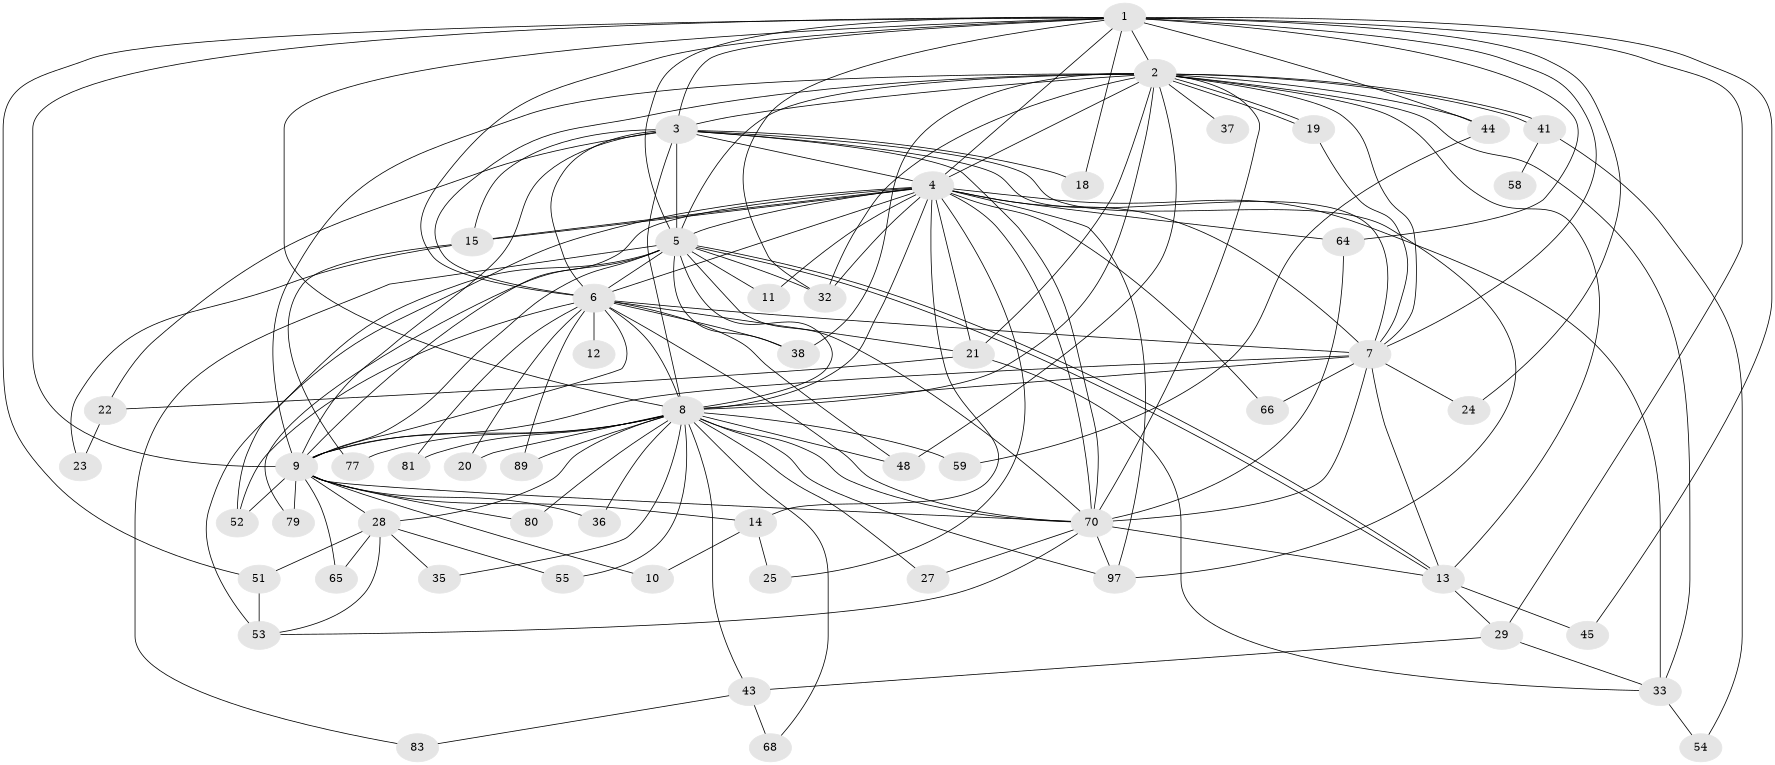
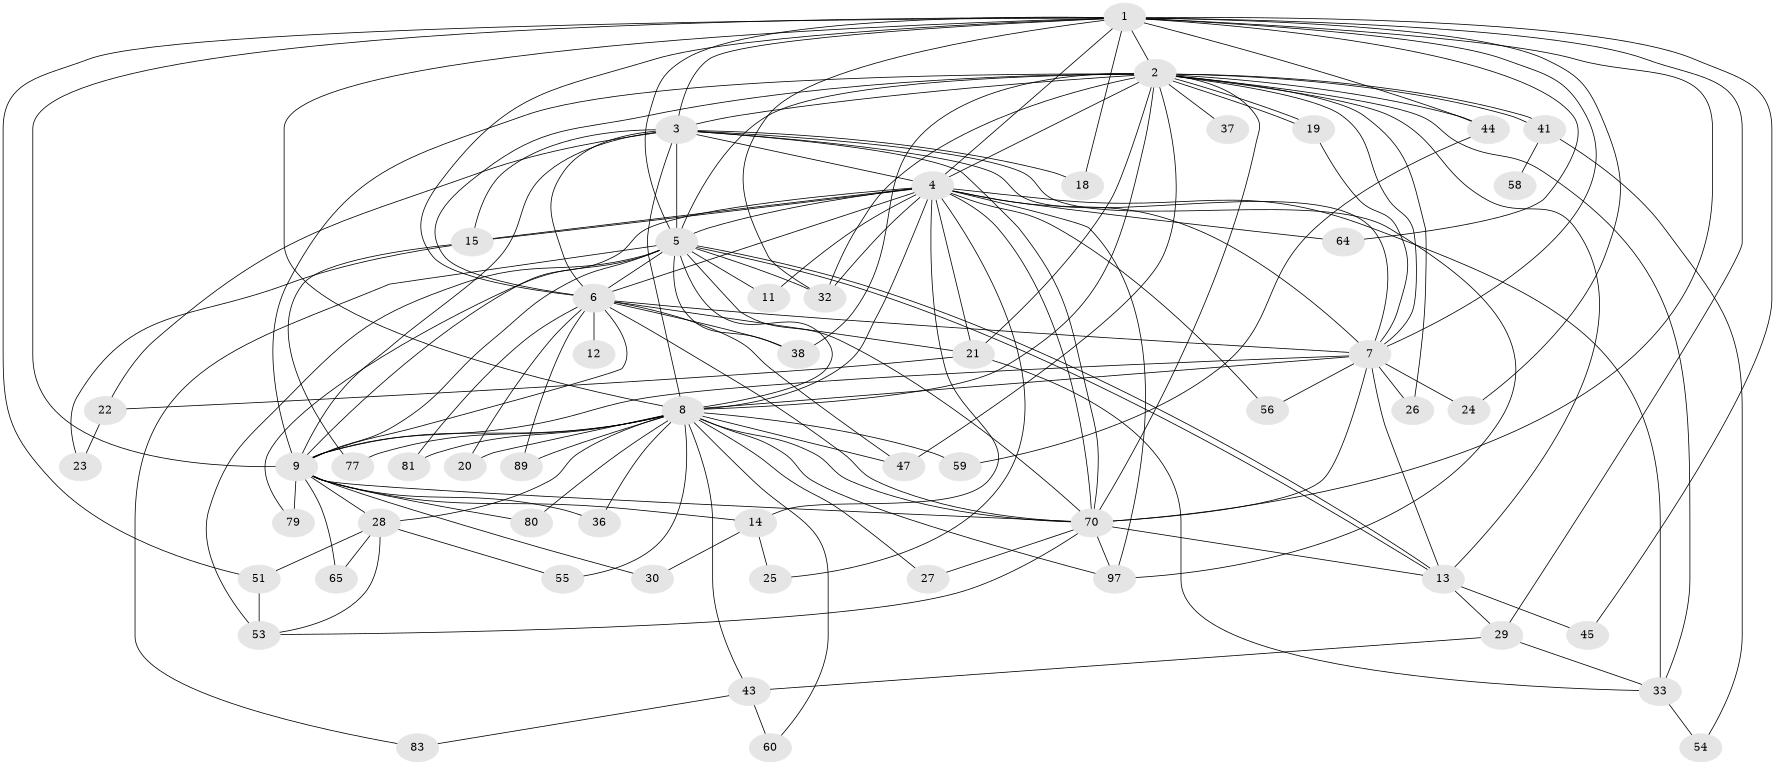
edge "6" -- "8": removed
node "66": label "66" -> "56"
node "26": added
edge "64" -- "70": now "1" -- "70"
node "48": label "48" -> "47"
node "52": removed
node "35": removed
node "10": label "10" -> "30"
node "68": label "68" -> "60"
